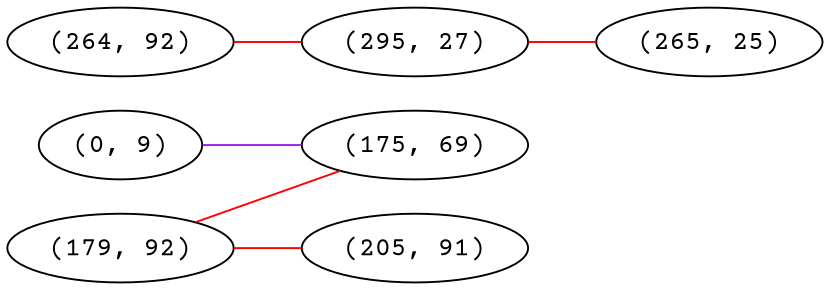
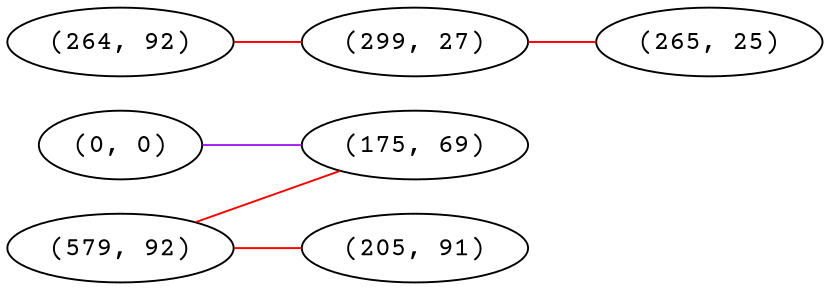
node "(295, 27)": label "(295, 27)" -> "(299, 27)"
node "(0, 9)": label "(0, 9)" -> "(0, 0)"
node "(179, 92)": label "(179, 92)" -> "(579, 92)"
